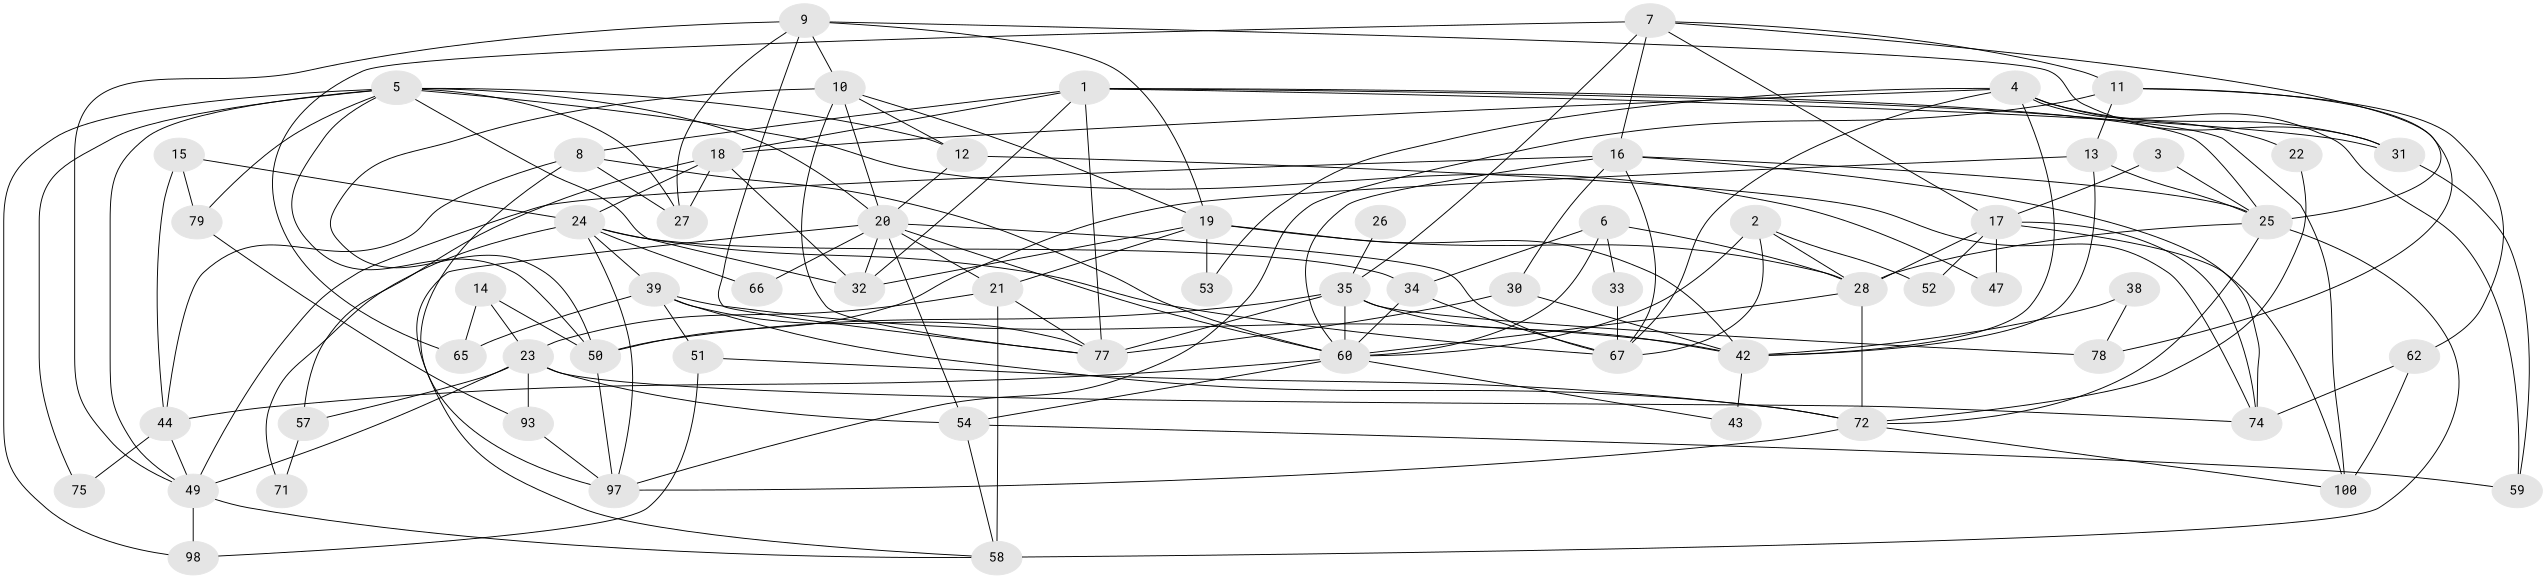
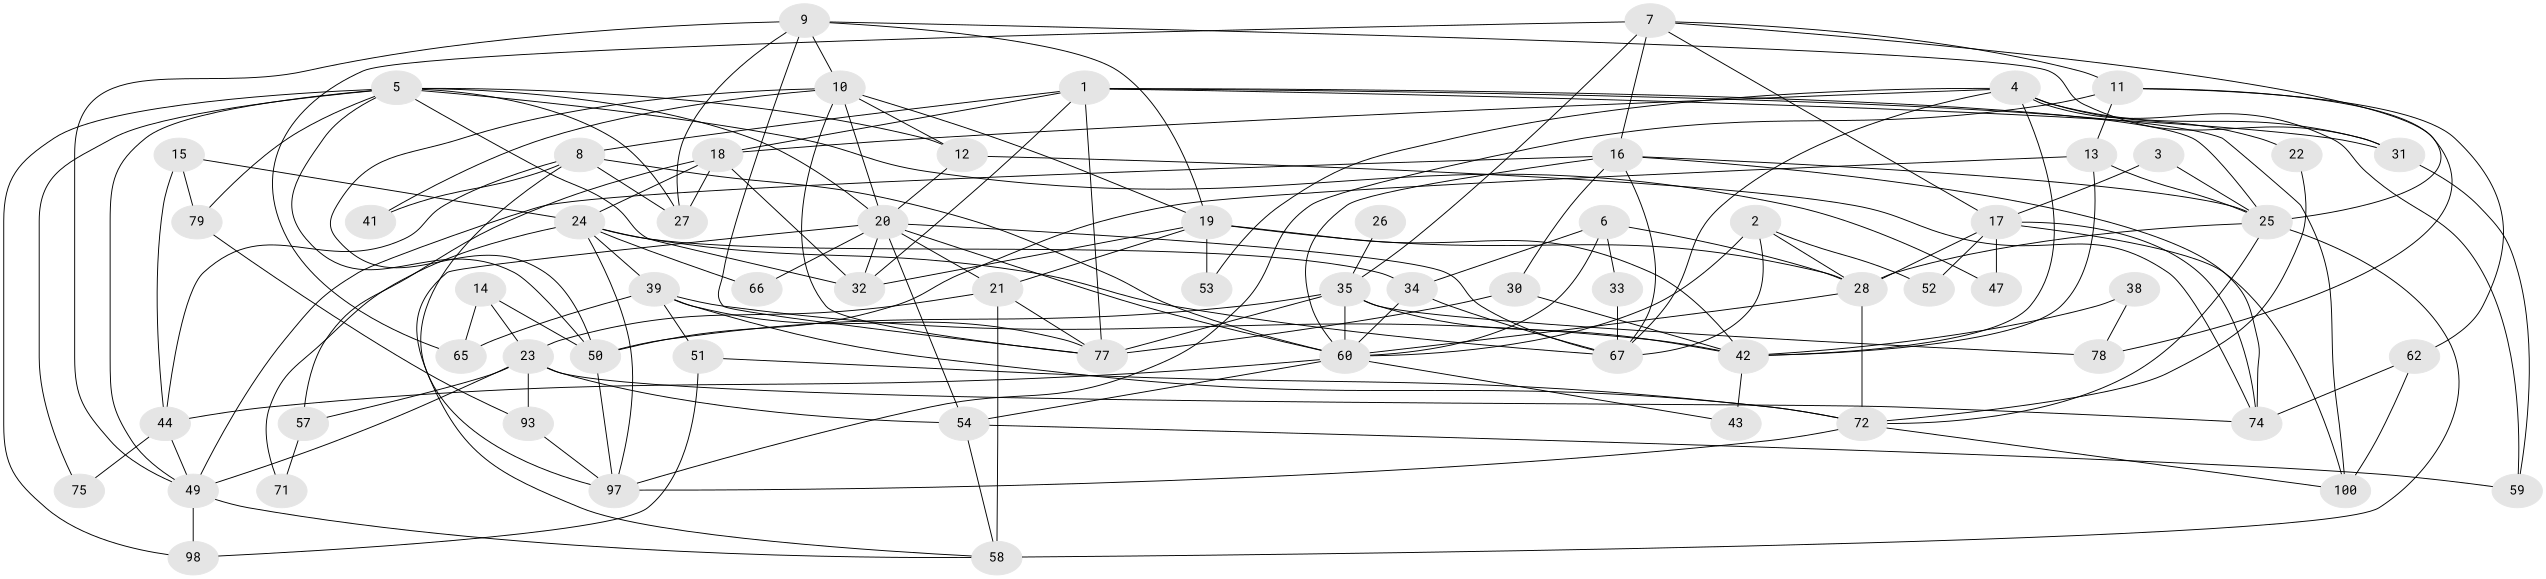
node "41": added
